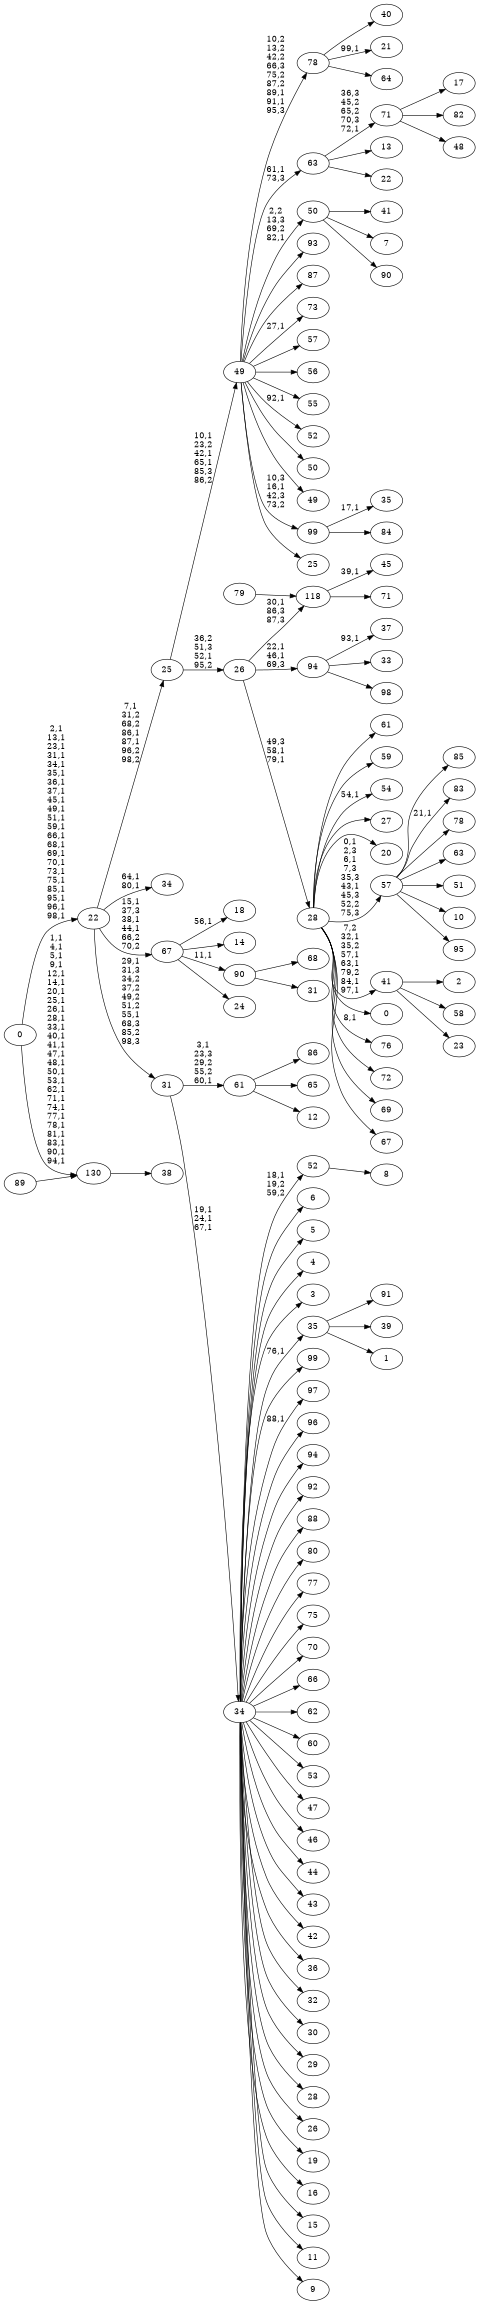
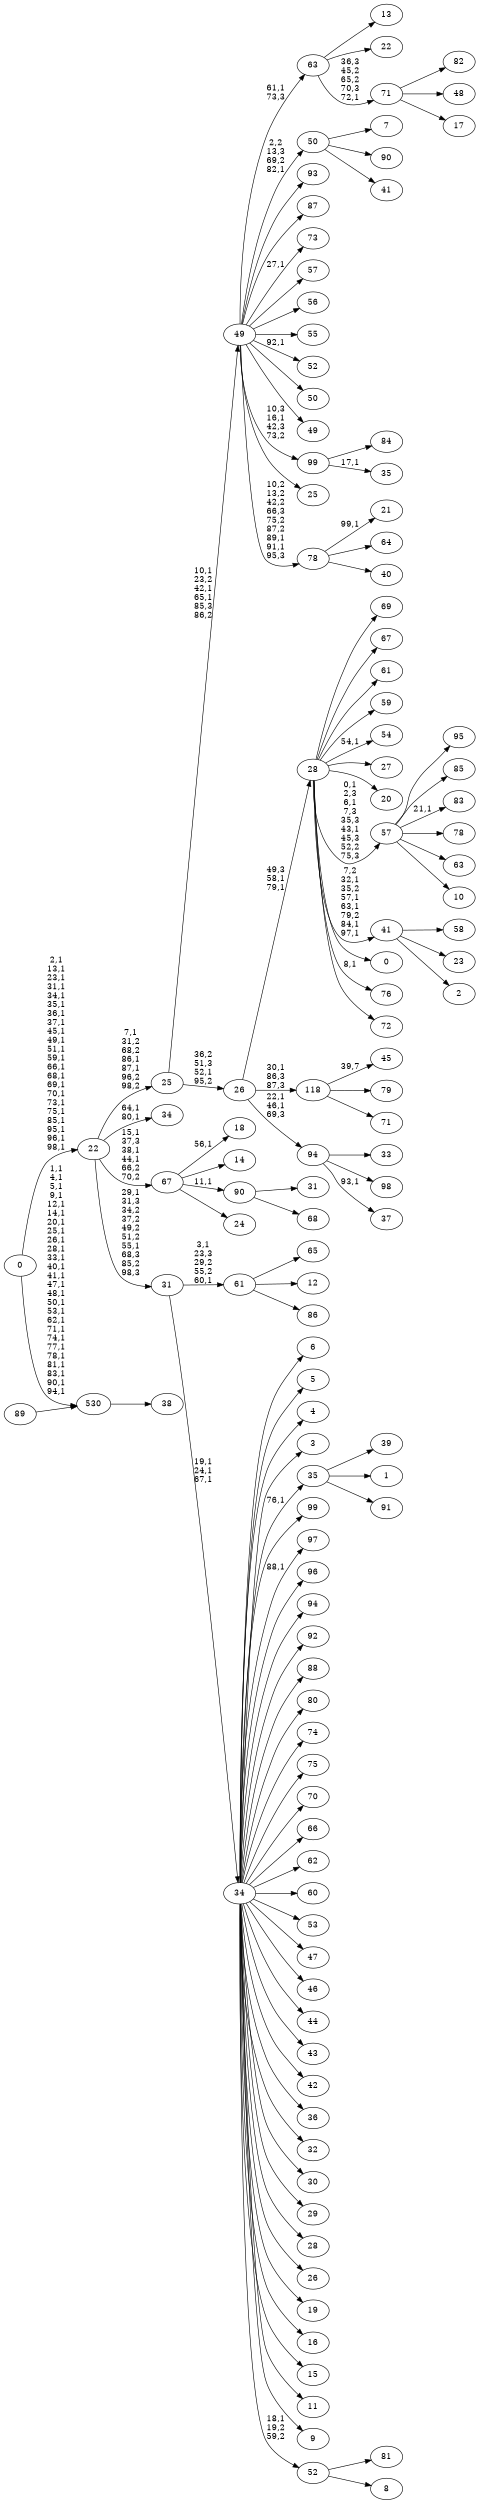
edge "118" -> "45": label "39,1" -> "39,7"
edge "79" -> "118": reversed
node "51": removed
node "130": label "130" -> "530"
node "77": label "77" -> "74"
node "81": added
